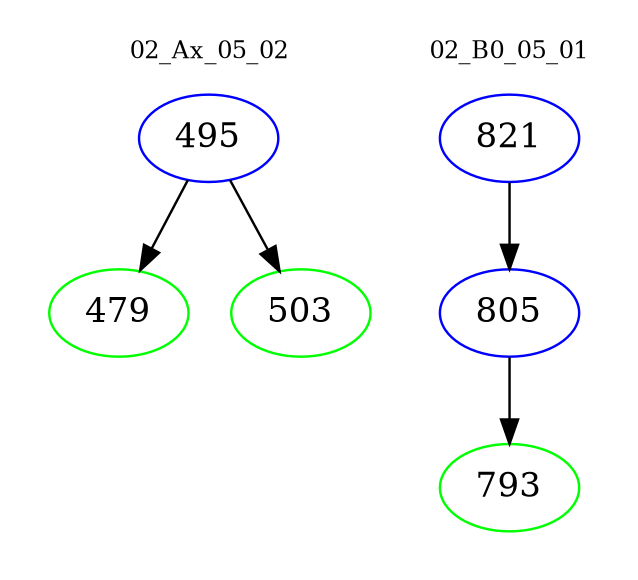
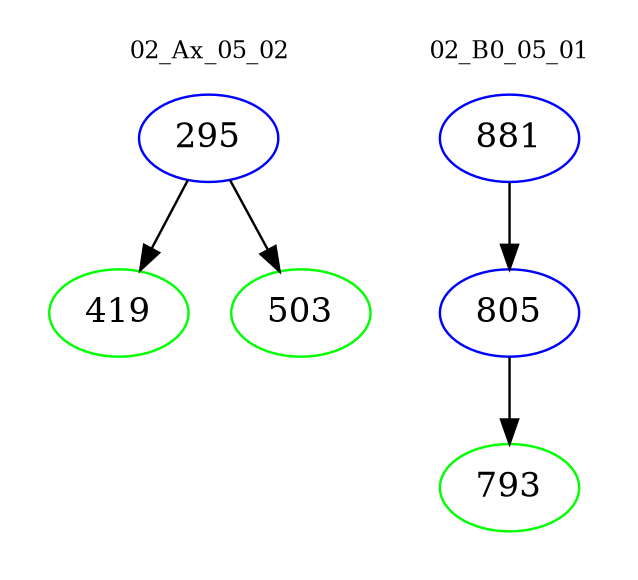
node "495": label "495" -> "295"
node "821": label "821" -> "881"
node "479": label "479" -> "419"
